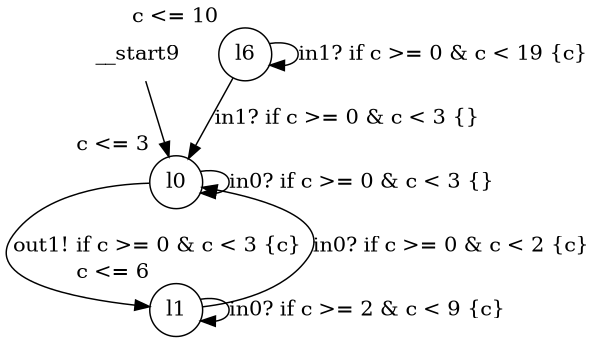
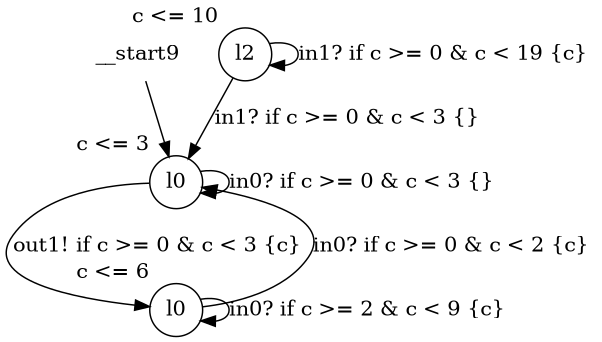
node "l6 c <= 10": label "l6 c <= 10" -> "l2 c <= 10"
node "l1 c <= 6": label "l1 c <= 6" -> "l0 c <= 6"
